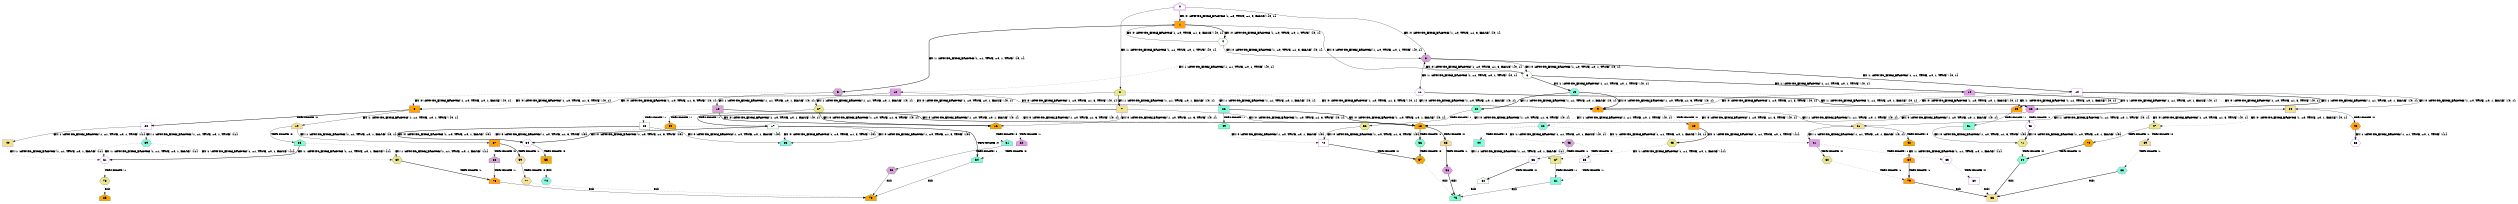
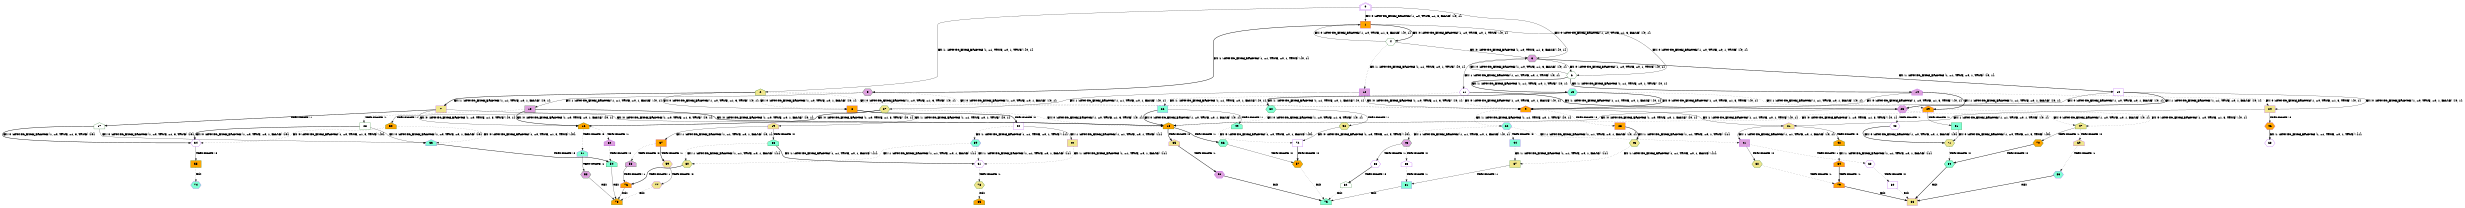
edge "12" -> "8": removed, label "EX !0 !ATOMIC_EXCH_BRANCH (1, +0, TRUE, +1, 3, TRUE) !{0, 1}"
edge "17" -> "54": now "33" -> "54"
